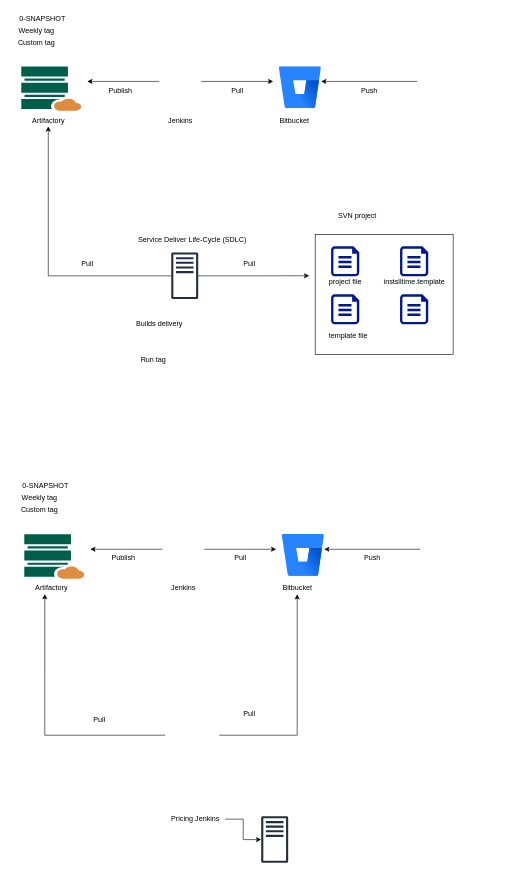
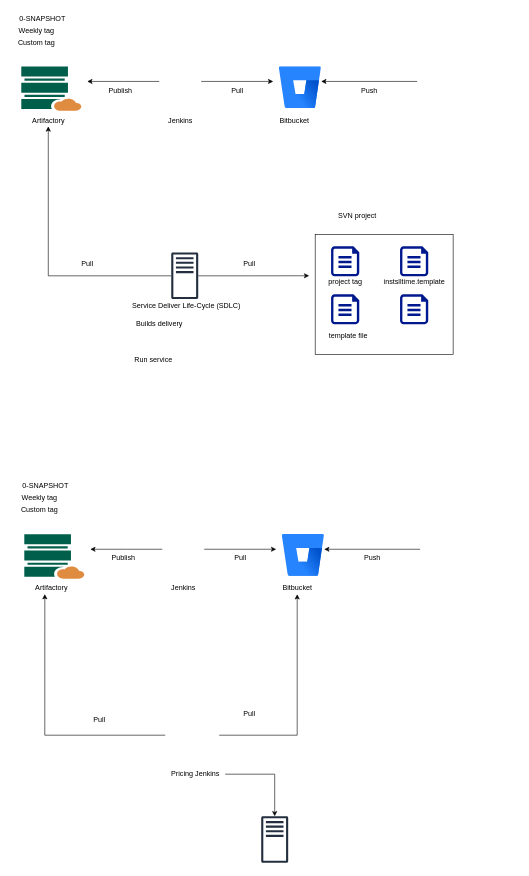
node "Service Deliver Life-Cycle (SDLC)": moved (192, 240) -> (186, 306)
node "project file": label "project file" -> "project tag"
node "Run tag": label "Run tag" -> "Run service"
node "Pricing Jenkins": moved (195, 819) -> (195, 774)
